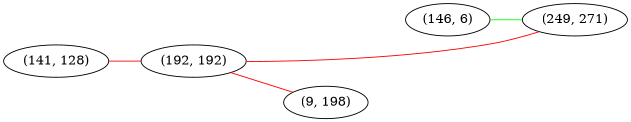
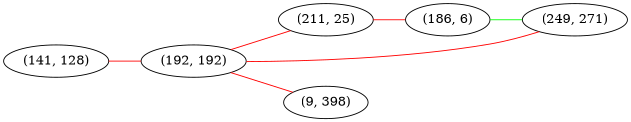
node "(211, 25)": added
node "(146, 6)": label "(146, 6)" -> "(186, 6)"
node "(9, 198)": label "(9, 198)" -> "(9, 398)"
